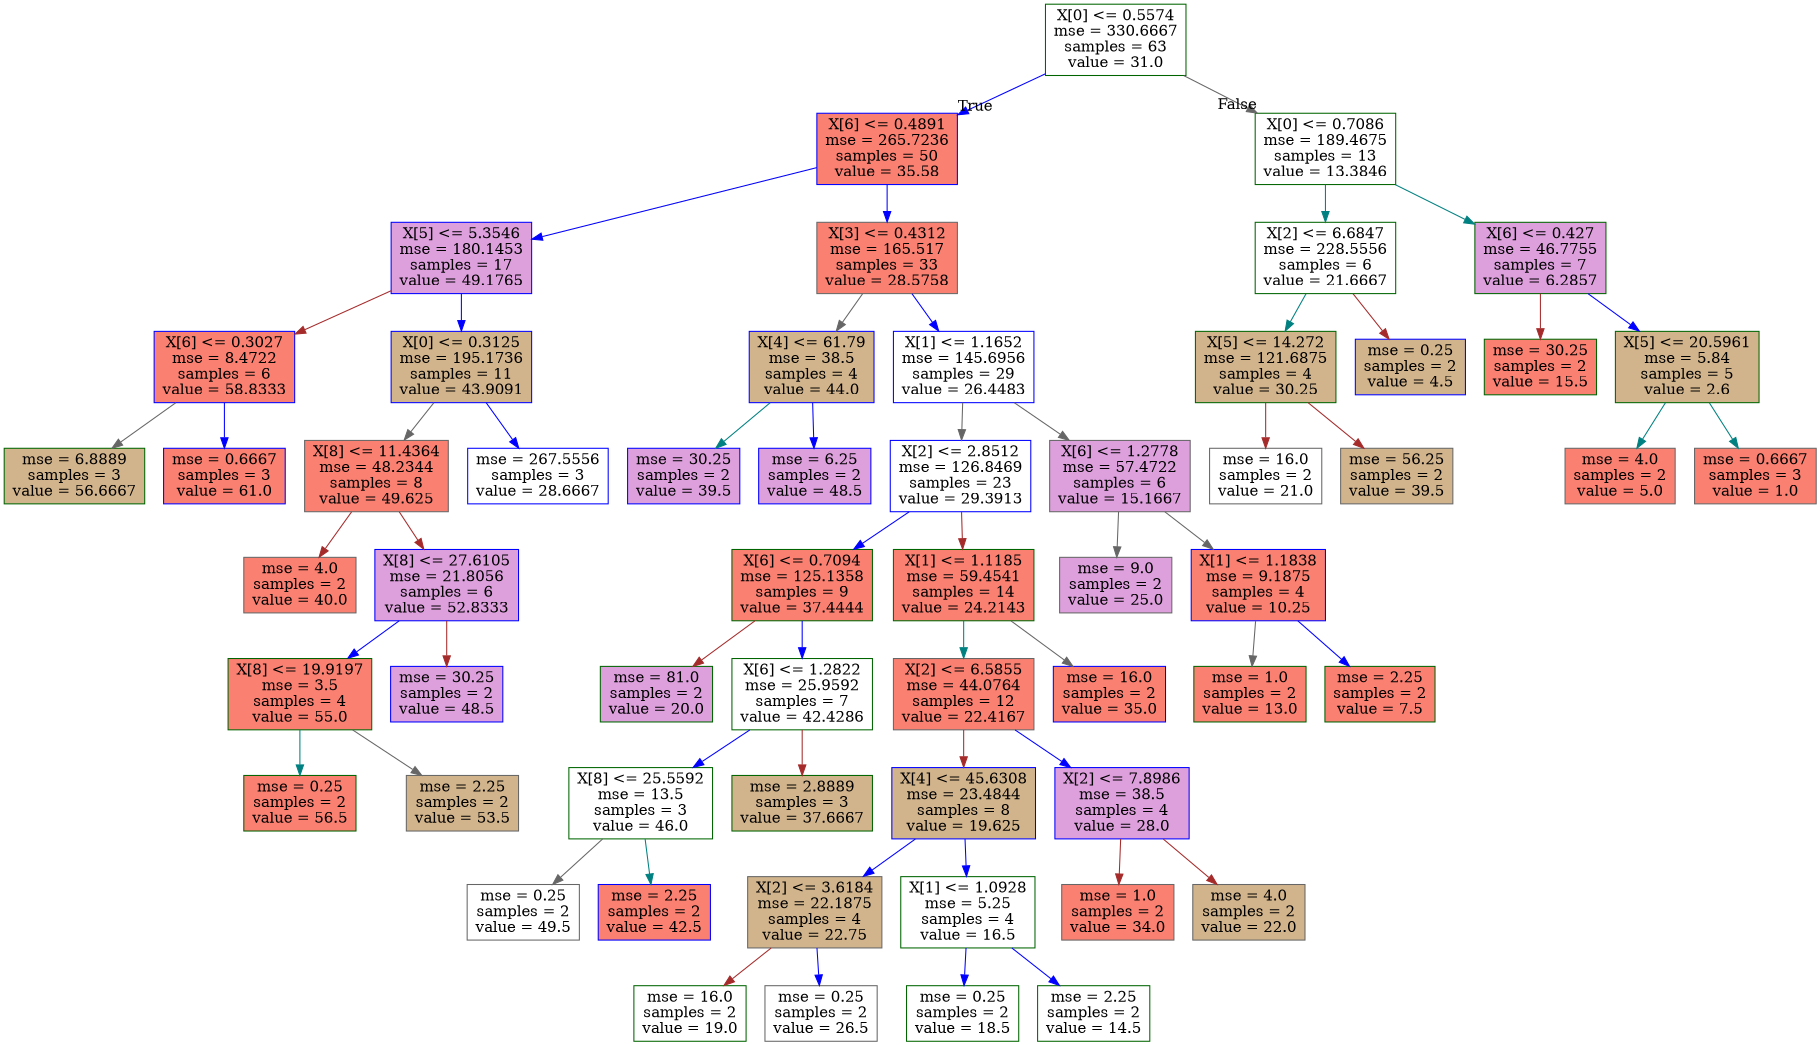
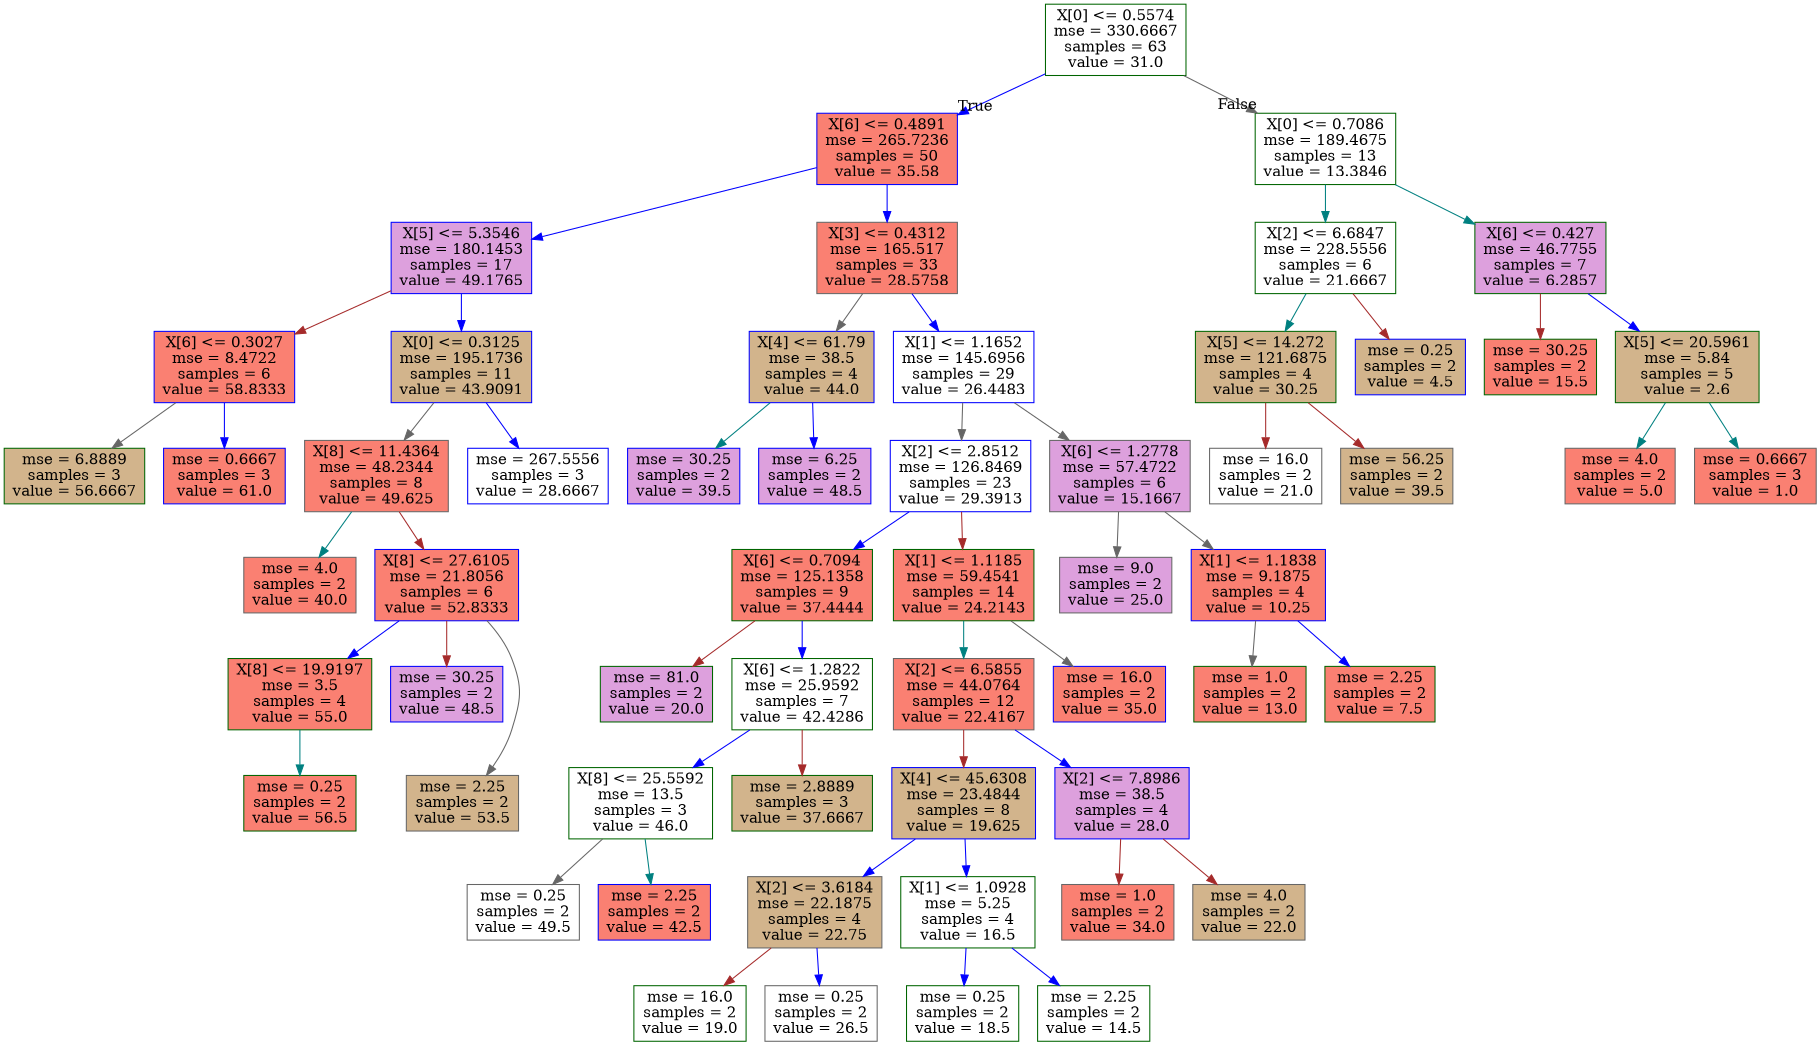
edge "X[8] <= 11.4364 mse = 48.2344 samples = 8 value = 49.625" -> "mse = 4.0 samples = 2 value = 40.0": color brown -> teal
node "X[8] <= 27.6105 mse = 21.8056 samples = 6 value = 52.8333": fillcolor plum -> salmon
edge "X[8] <= 19.9197 mse = 3.5 samples = 4 value = 55.0" -> "mse = 2.25 samples = 2 value = 53.5": now "X[8] <= 27.6105 mse = 21.8056 samples = 6 value = 52.8333" -> "mse = 2.25 samples = 2 value = 53.5"
